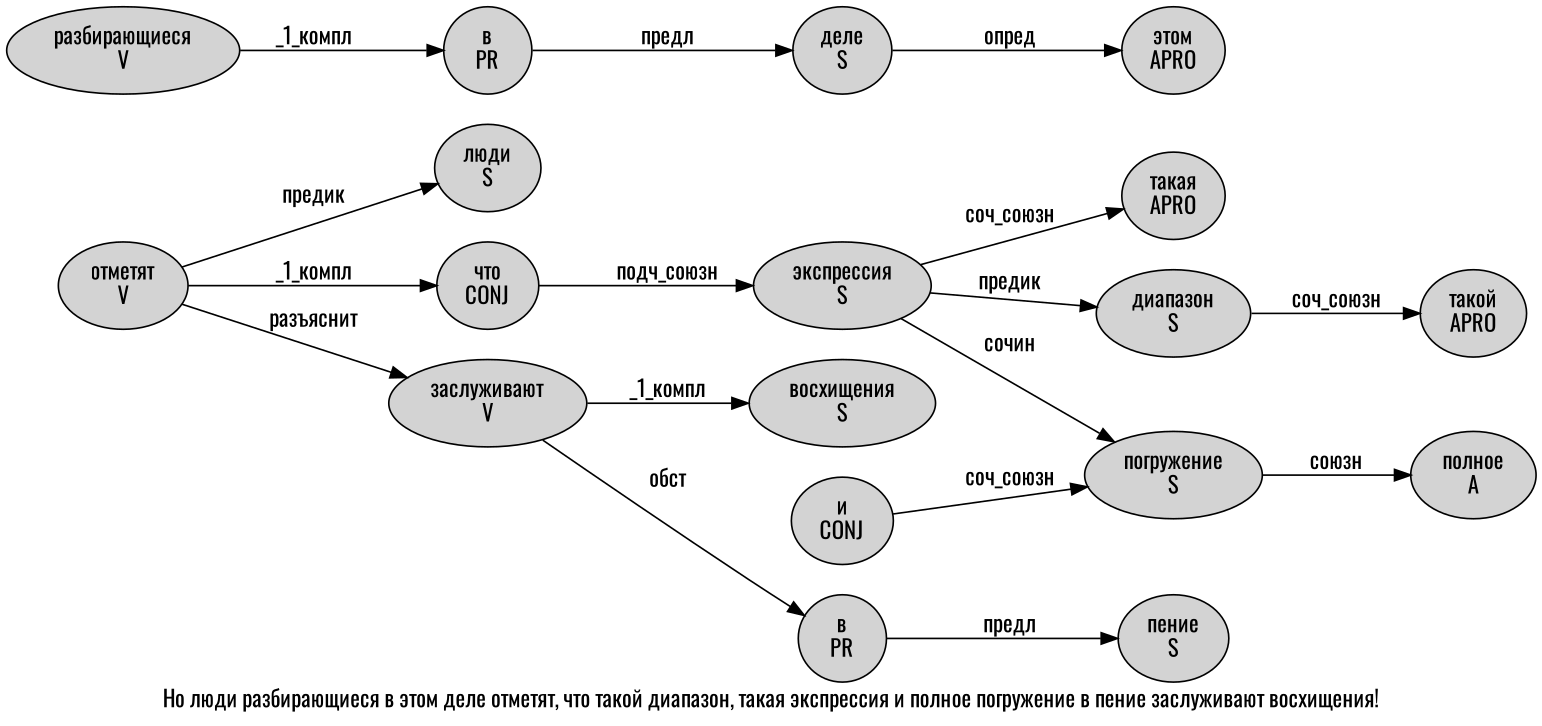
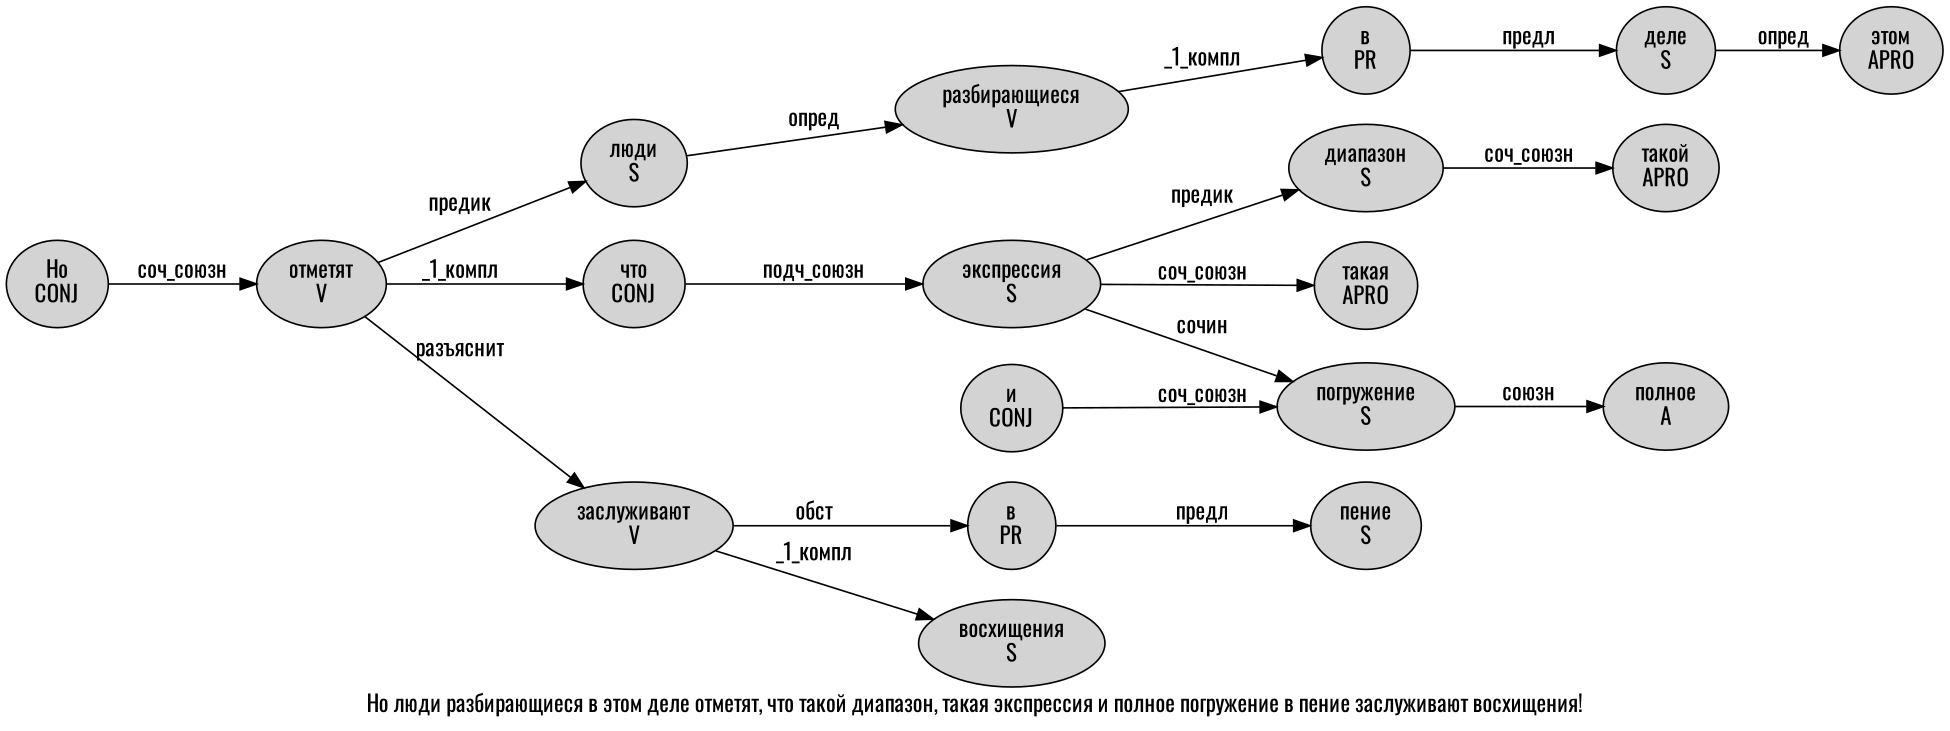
edge "люди S" -> "разбирающиеся V": added, label "опред"
node "Но CONJ": added
